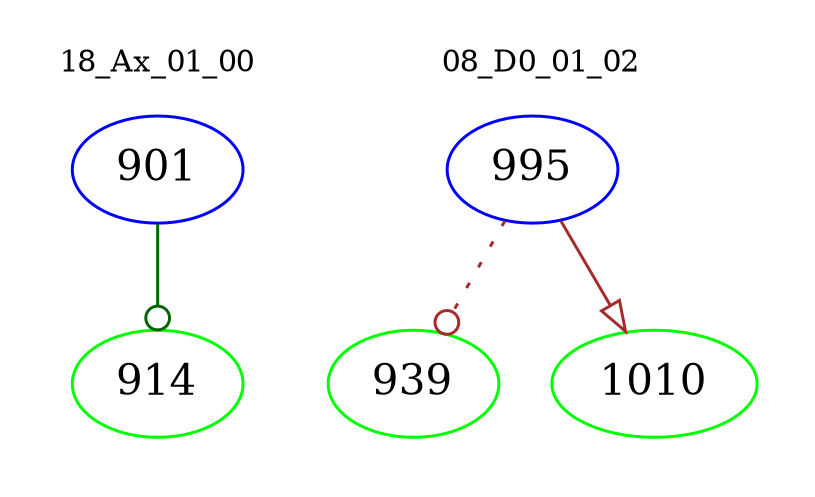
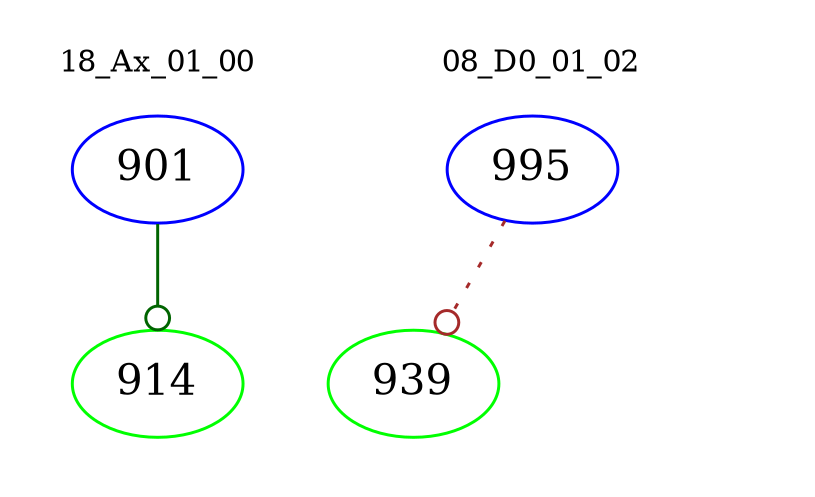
node "1010": removed
